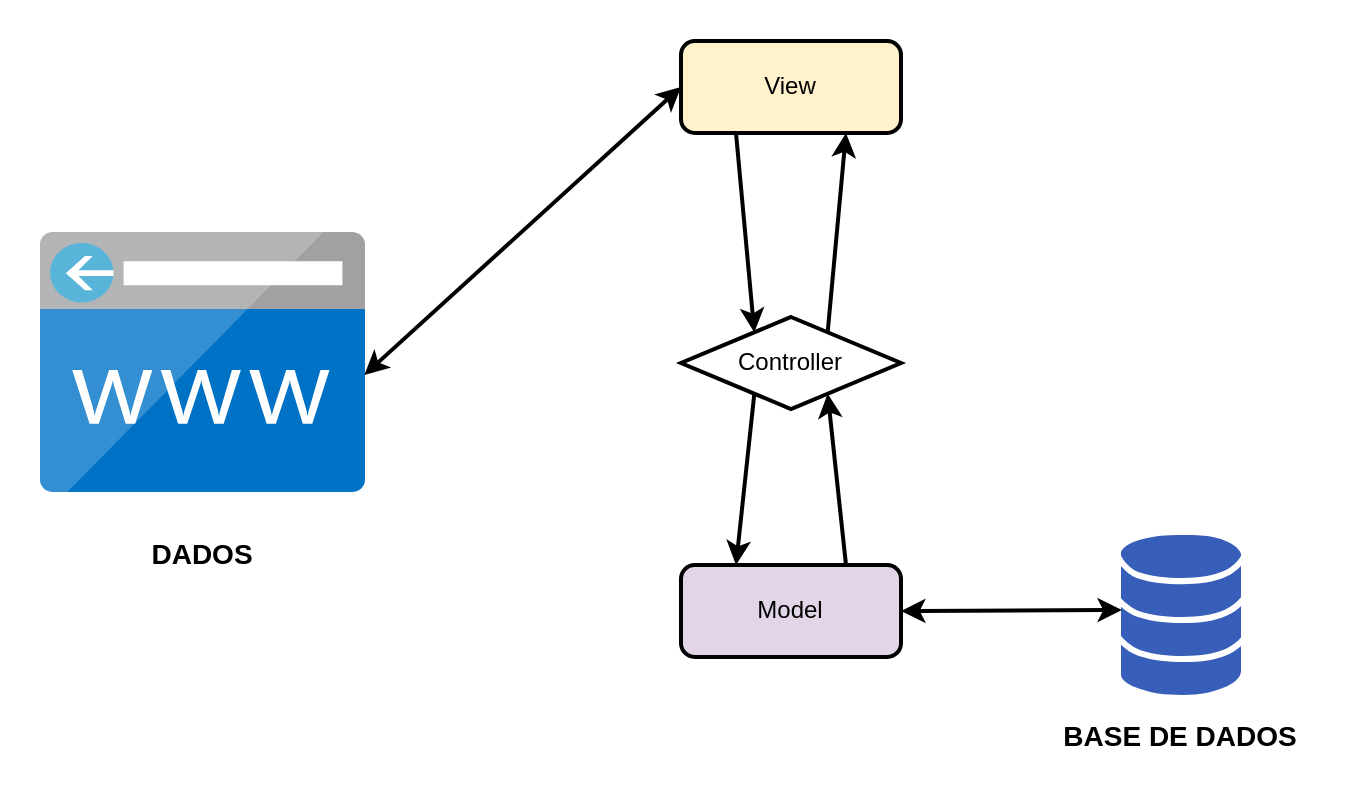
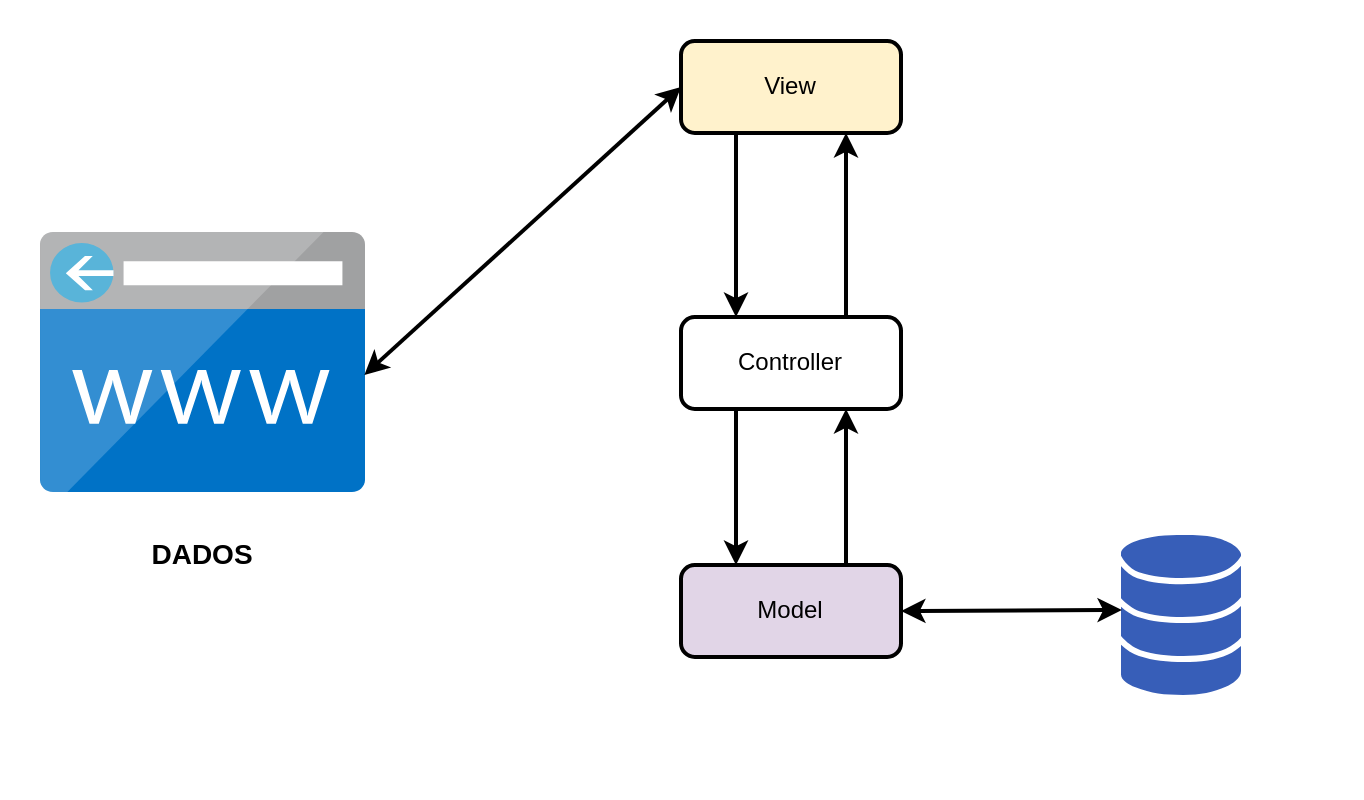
node "Controller": shape diamond -> rounded rectangle
node "BASE DE DADOS": removed
